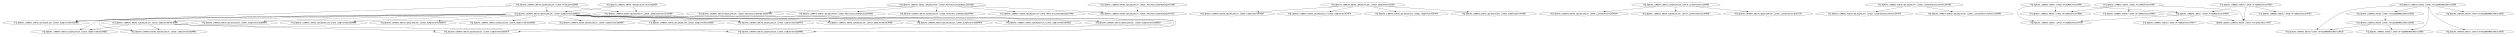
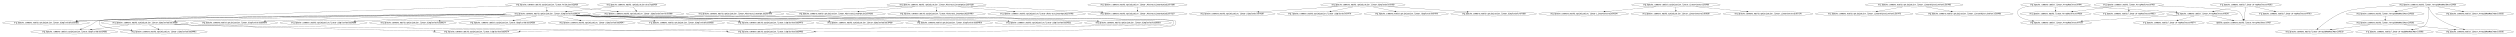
edge "org.apache.commons.math3.linear.Array2DRowRealMatrix#262" -> "org.apache.commons.math3.linear.Array2DRowRealMatrix#302": now "org.apache.commons.math3.linear.Array2DRowRealMatrix#262" -> "org.apache.commons.math3.linear.Array2DRowRealMatrix#295"
